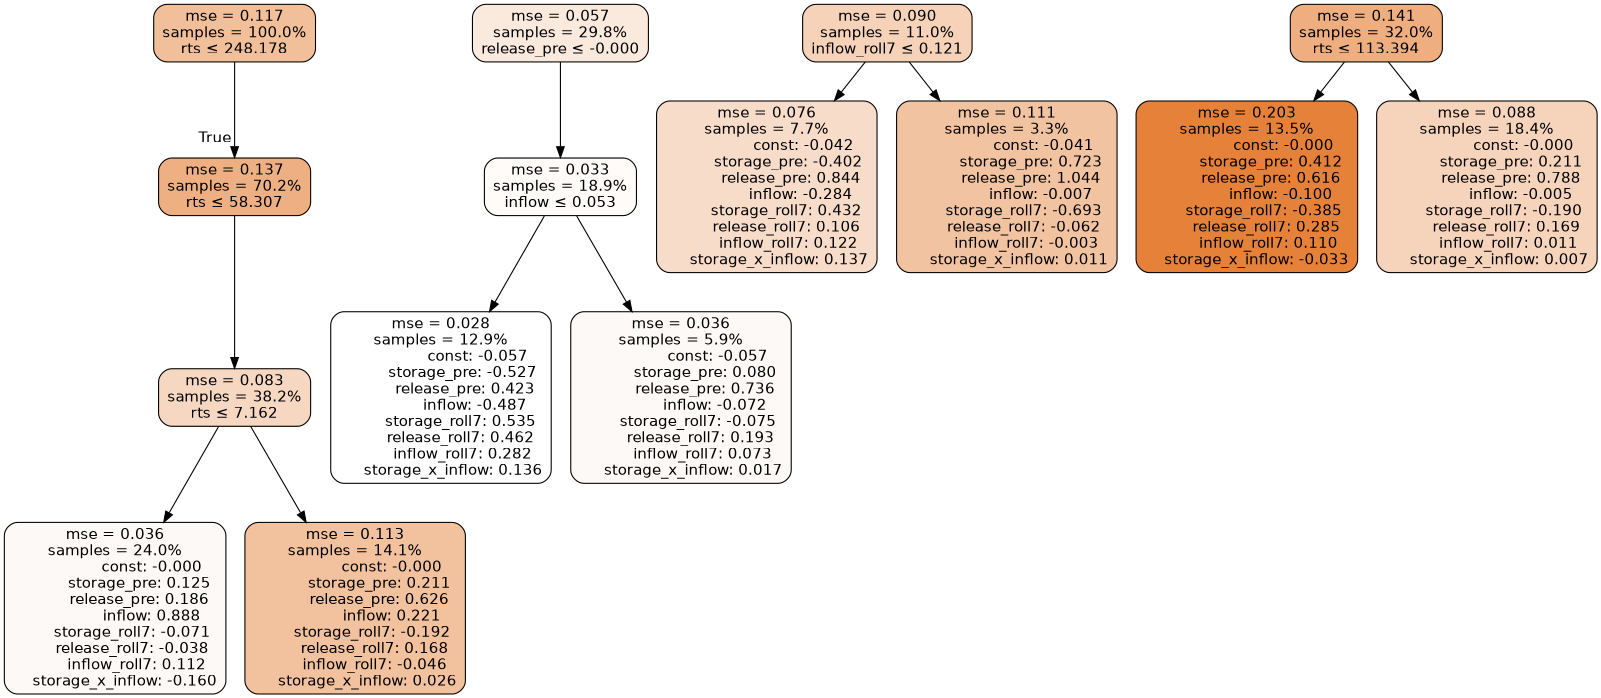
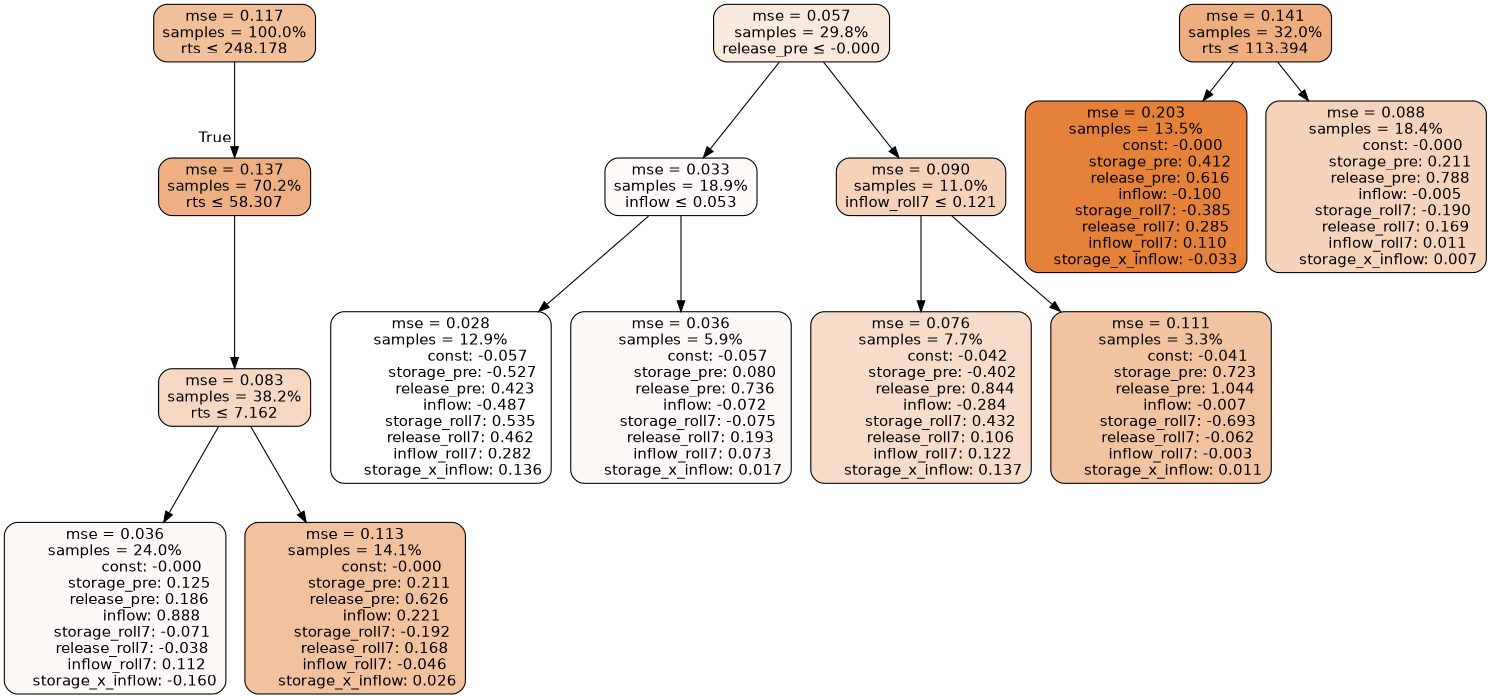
edge "mse = 0.057 samples = 29.8% release_pre ≤ -0.000" -> "mse = 0.090 samples = 11.0% inflow_roll7 ≤ 0.121": added
